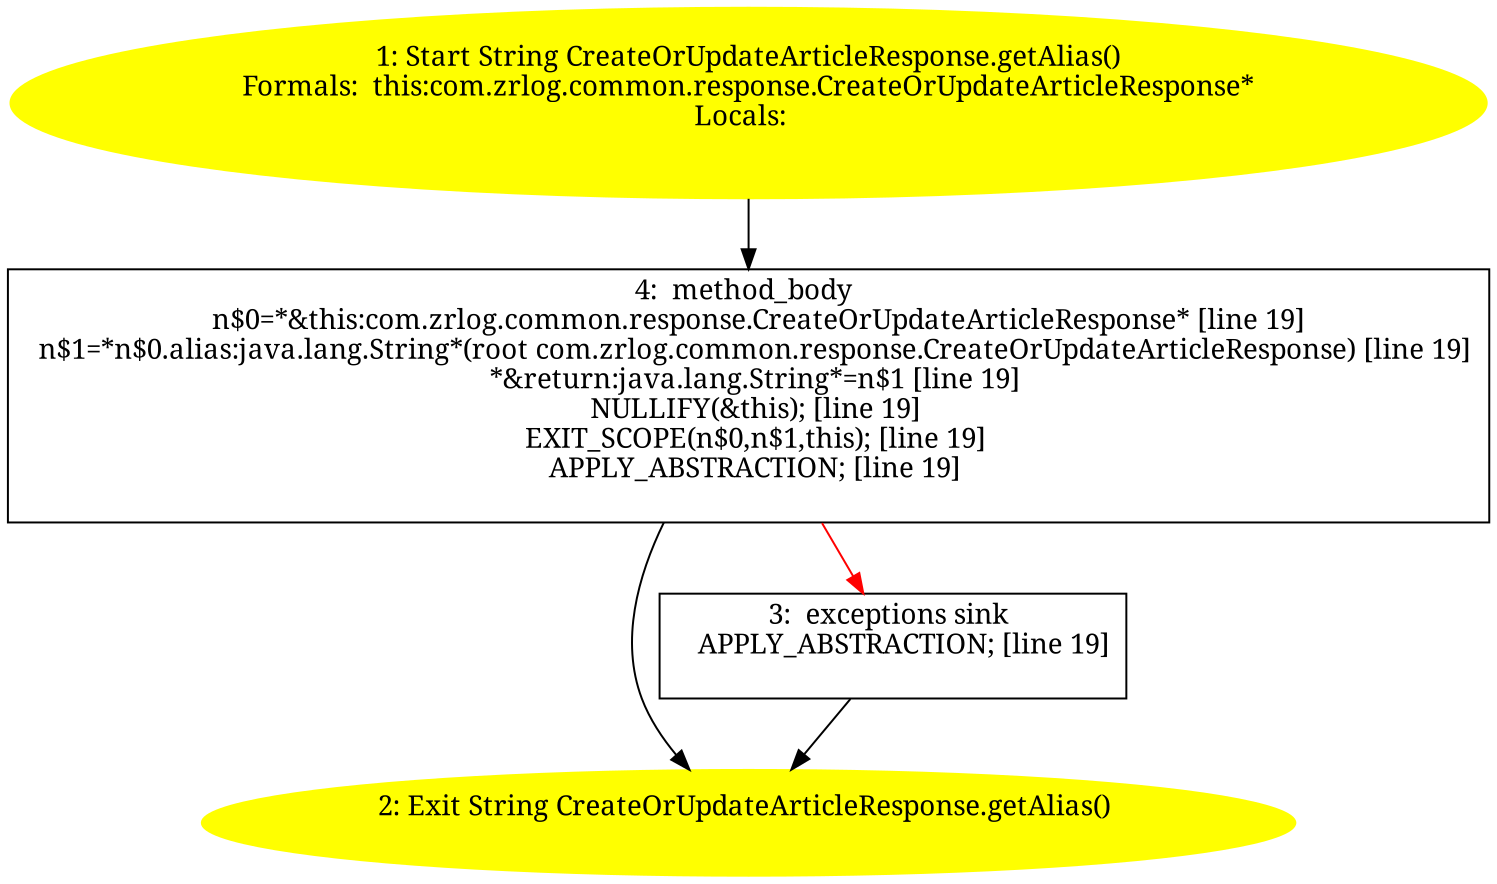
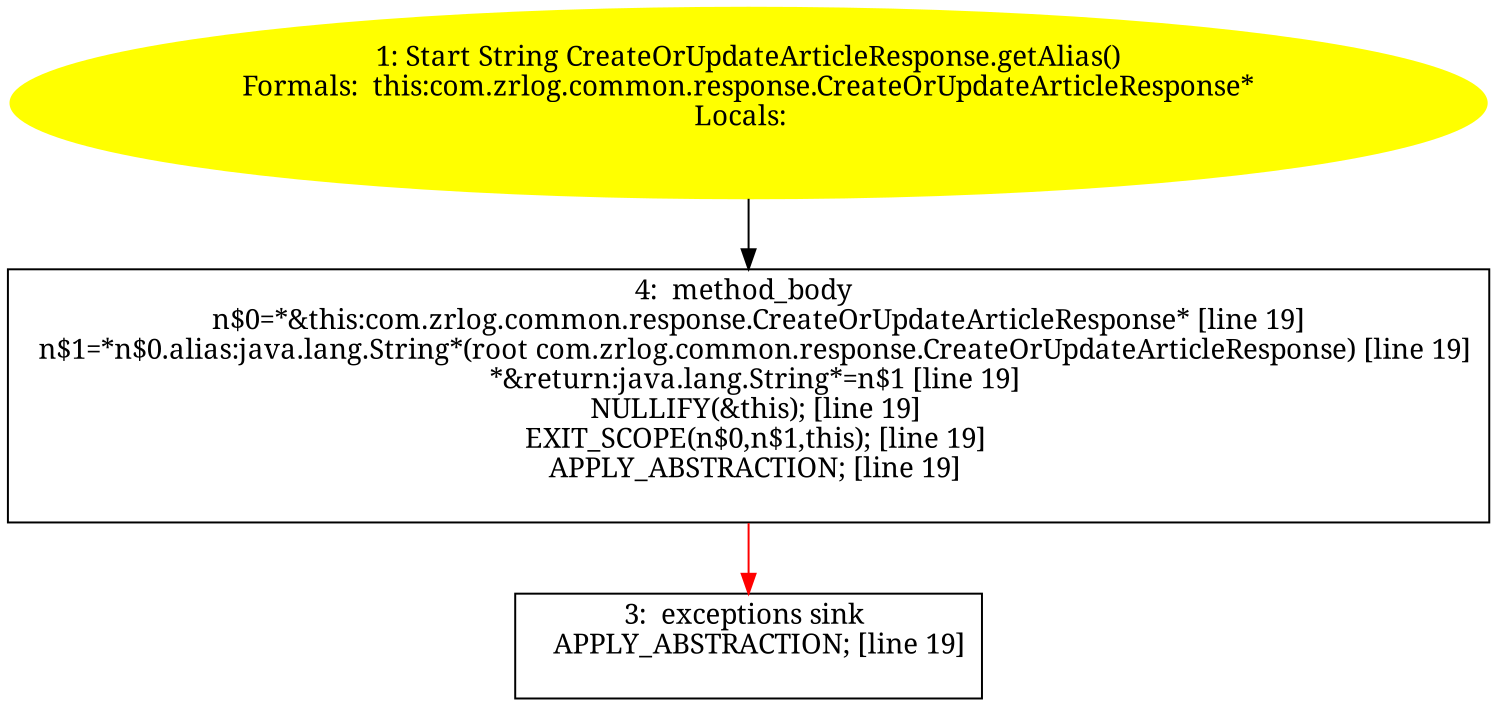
node "2: Exit String CreateOrUpdateArticleResponse.getAlias()": removed
